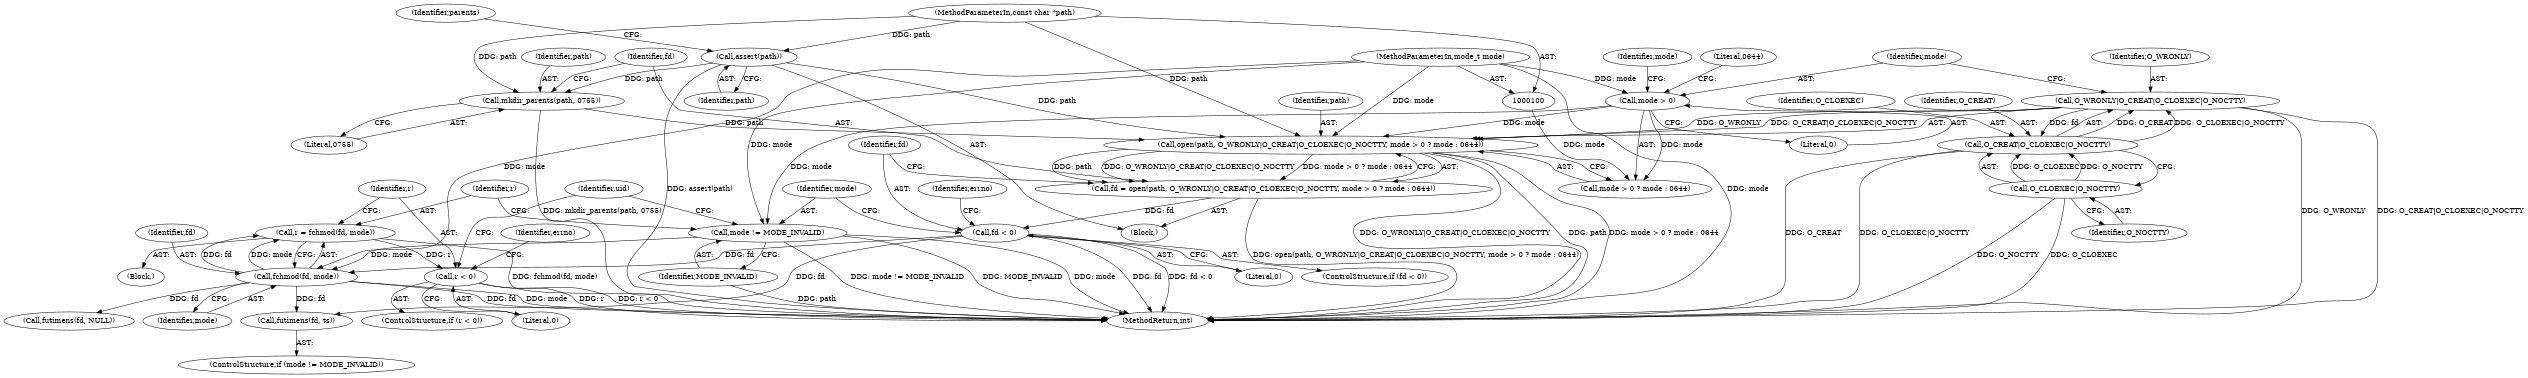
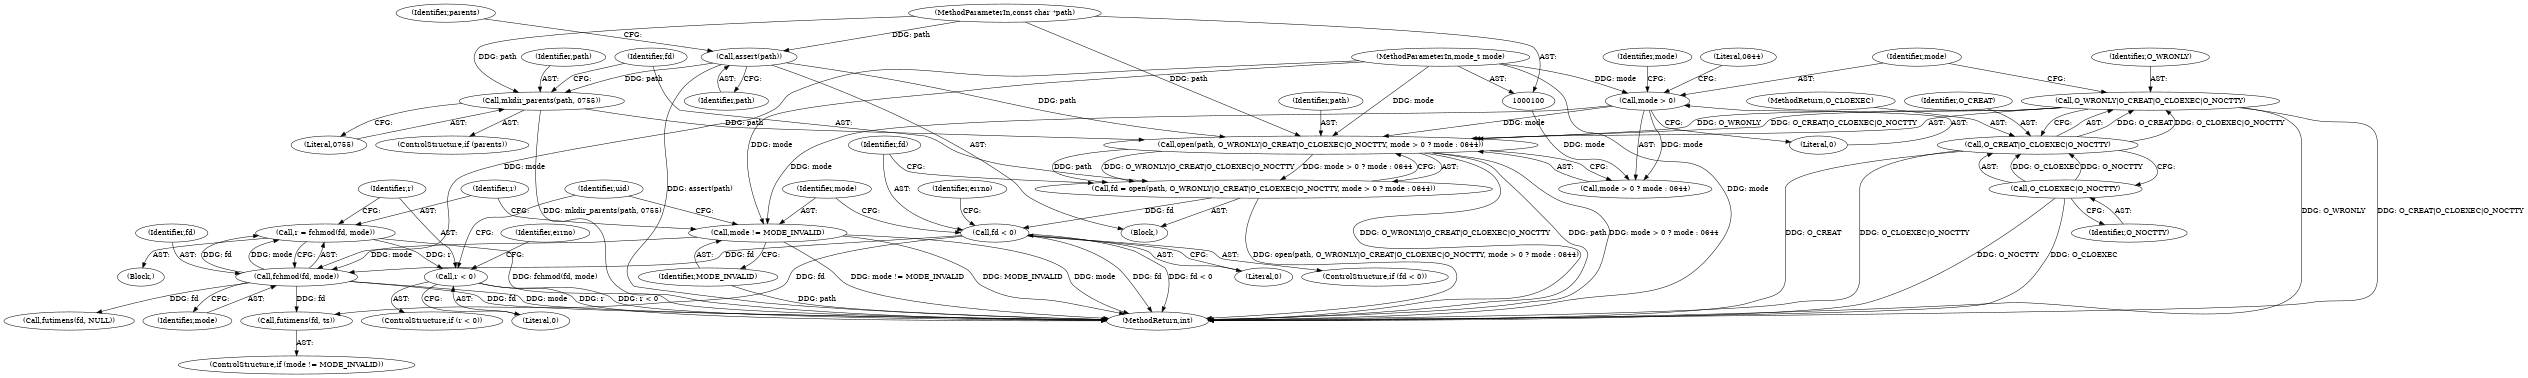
node "(Identifier,O_CLOEXEC)": label "(Identifier,O_CLOEXEC)" -> "(MethodReturn,O_CLOEXEC)"
edge "(Call,O_WRONLY|O_CREAT|O_CLOEXEC|O_NOCTTY)" -> "(Call,O_CREAT|O_CLOEXEC|O_NOCTTY)": label "DDG: fd" -> "CFG: "
node "(ControlStructure,if (parents))": added
